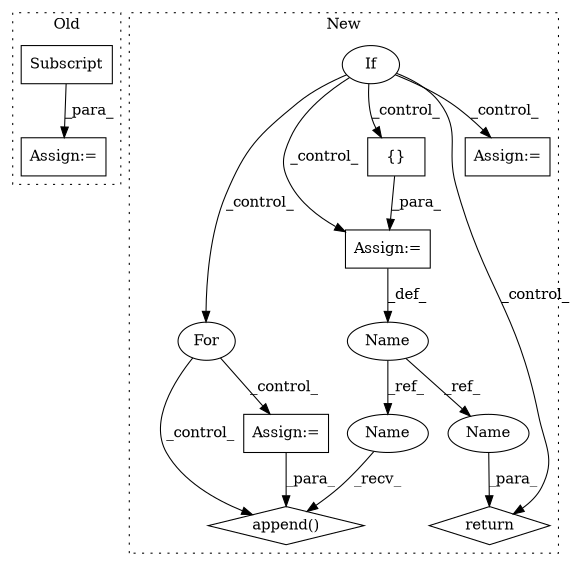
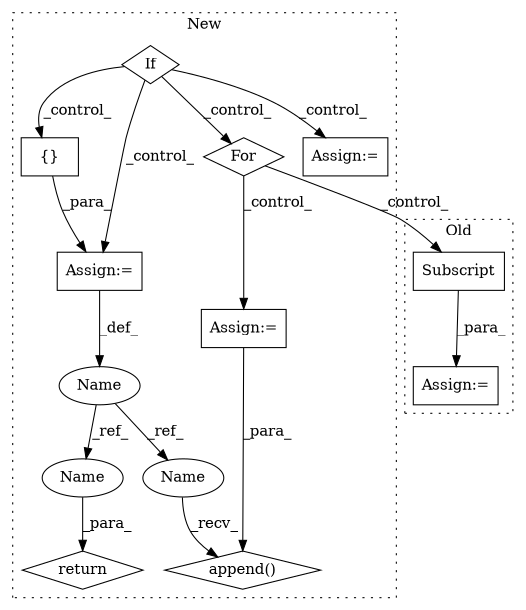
node "If": shape ellipse -> diamond
edge "If" -> "return": removed, label "_control_"
node "For": shape ellipse -> diamond
edge "For" -> "append()": now "For" -> "Subscript"
